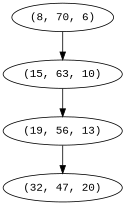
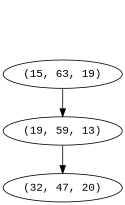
node "(8, 70, 6)": removed
node "(15, 63, 10)": label "(15, 63, 10)" -> "(15, 63, 19)"
node "(19, 56, 13)": label "(19, 56, 13)" -> "(19, 59, 13)"
